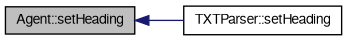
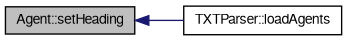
node "TXTParser::setHeading": label "TXTParser::setHeading" -> "TXTParser::loadAgents"
